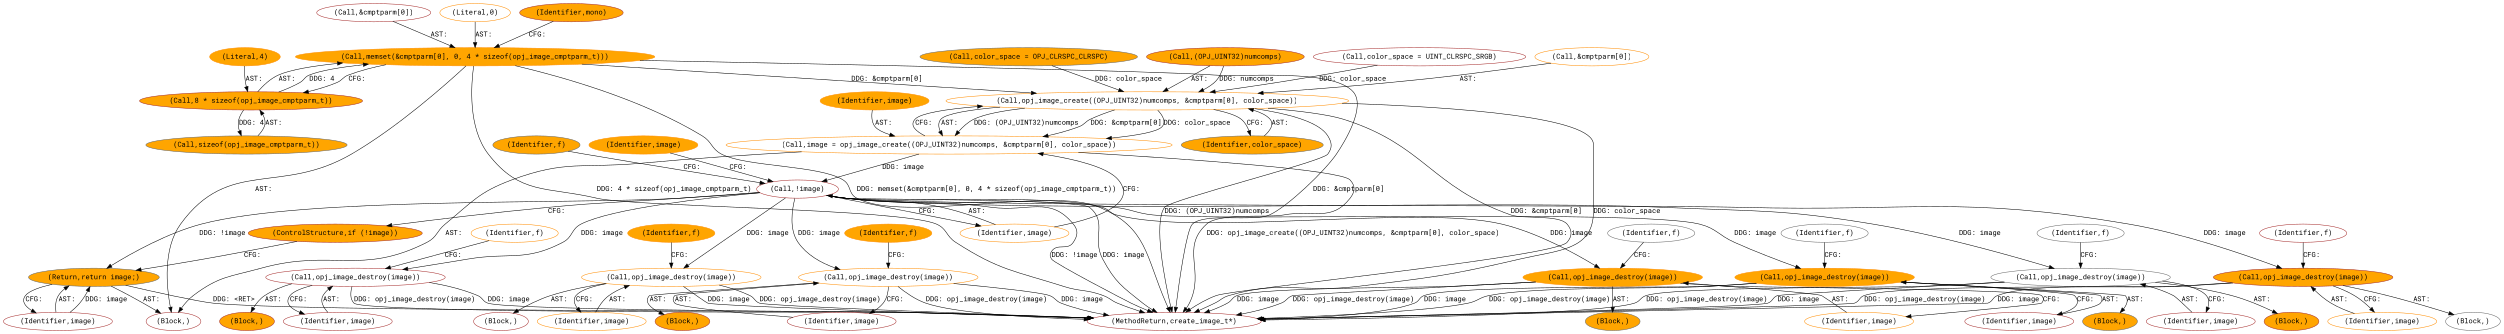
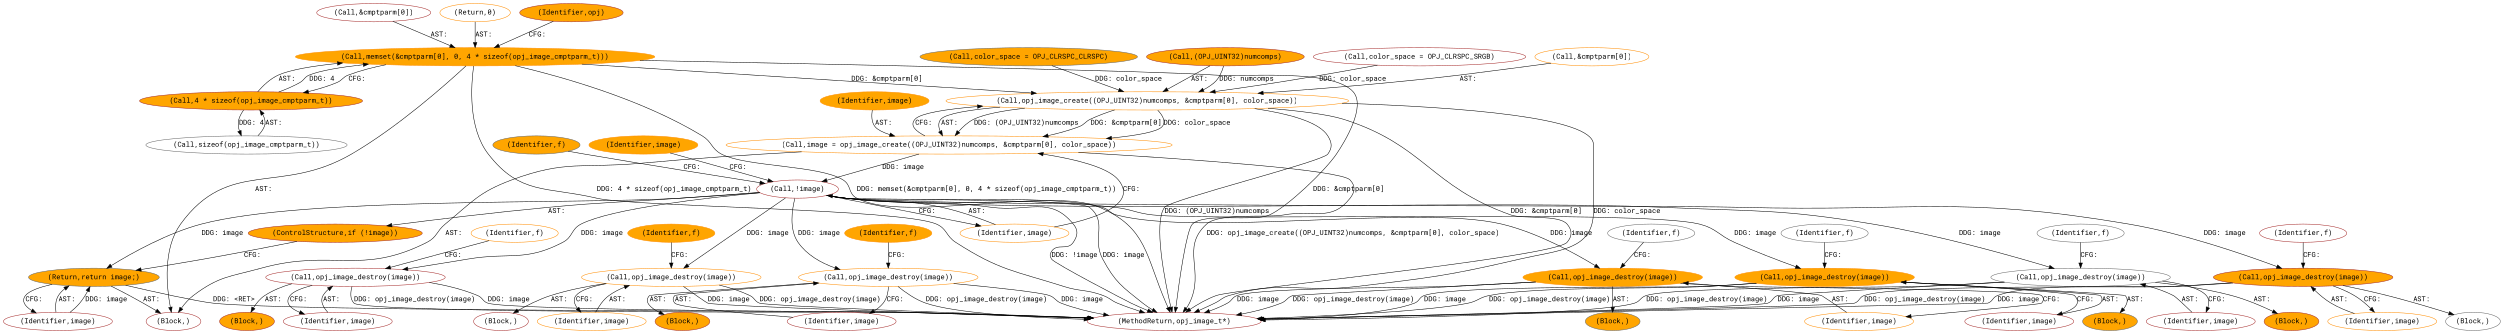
node "(Literal,0)": label "(Literal,0)" -> "(Return,0)"
node "(Identifier,mono)": label "(Identifier,mono)" -> "(Identifier,opj)"
node "(Literal,4)": removed
node "(Call,color_space = UINT_CLRSPC_SRGB)": label "(Call,color_space = UINT_CLRSPC_SRGB)" -> "(Call,color_space = OPJ_CLRSPC_SRGB)"
node "(Call,8 * sizeof(opj_image_cmptparm_t))": label "(Call,8 * sizeof(opj_image_cmptparm_t))" -> "(Call,4 * sizeof(opj_image_cmptparm_t))"
node "(Call,sizeof(opj_image_cmptparm_t))": fillcolor orange -> white
node "(Identifier,color_space)": removed
edge "(Call,!image)" -> "(ControlStructure,if (!image))": label "CFG: " -> "AST: "
edge "(Call,!image)" -> "(Return,return image;)": label "DDG: !image" -> "DDG: image"
node "(MethodReturn,create_image_t*)": label "(MethodReturn,create_image_t*)" -> "(MethodReturn,opj_image_t*)"
